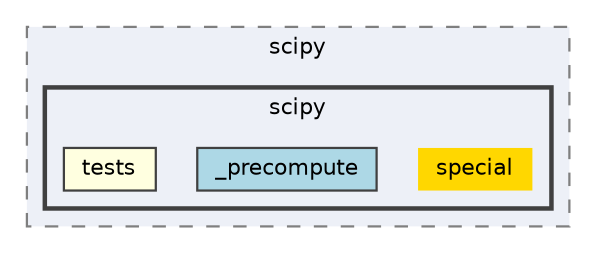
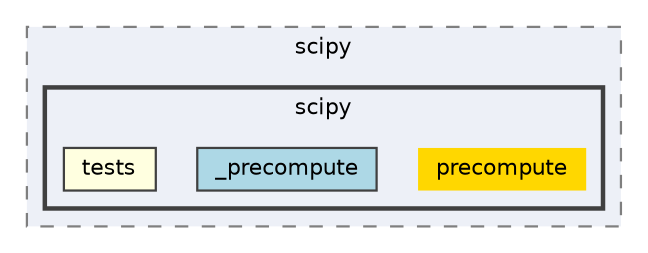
node "special": label "special" -> "precompute"
